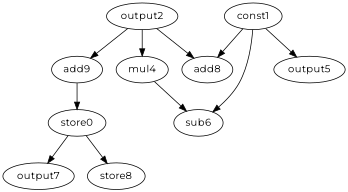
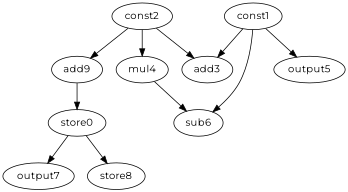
node "output2": label "output2" -> "const2"
node "add8": label "add8" -> "add3"
